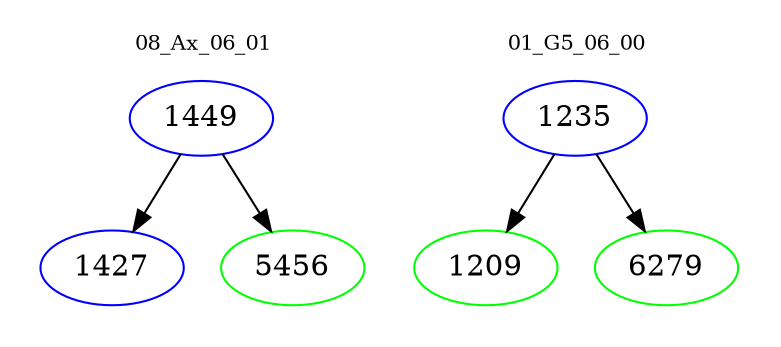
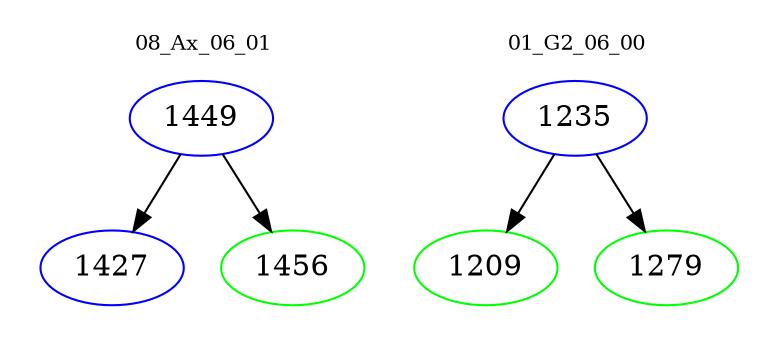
cluster "01_G5_06_00": label "01_G5_06_00" -> "01_G2_06_00"
node "5456": label "5456" -> "1456"
node "6279": label "6279" -> "1279"
